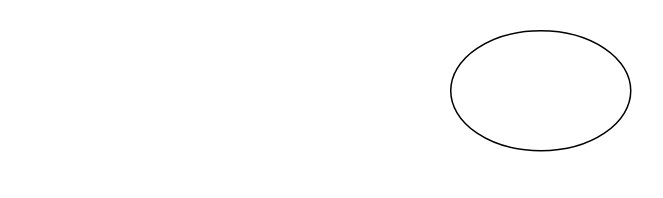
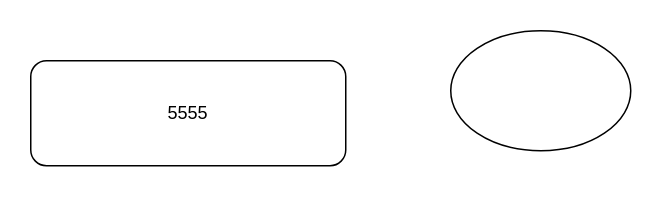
node "5555": added
